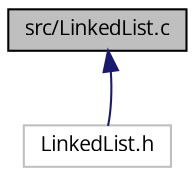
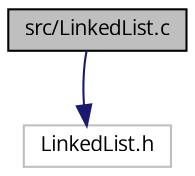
edge "LinkedList.h" -> "src/LinkedList.c": reversed
